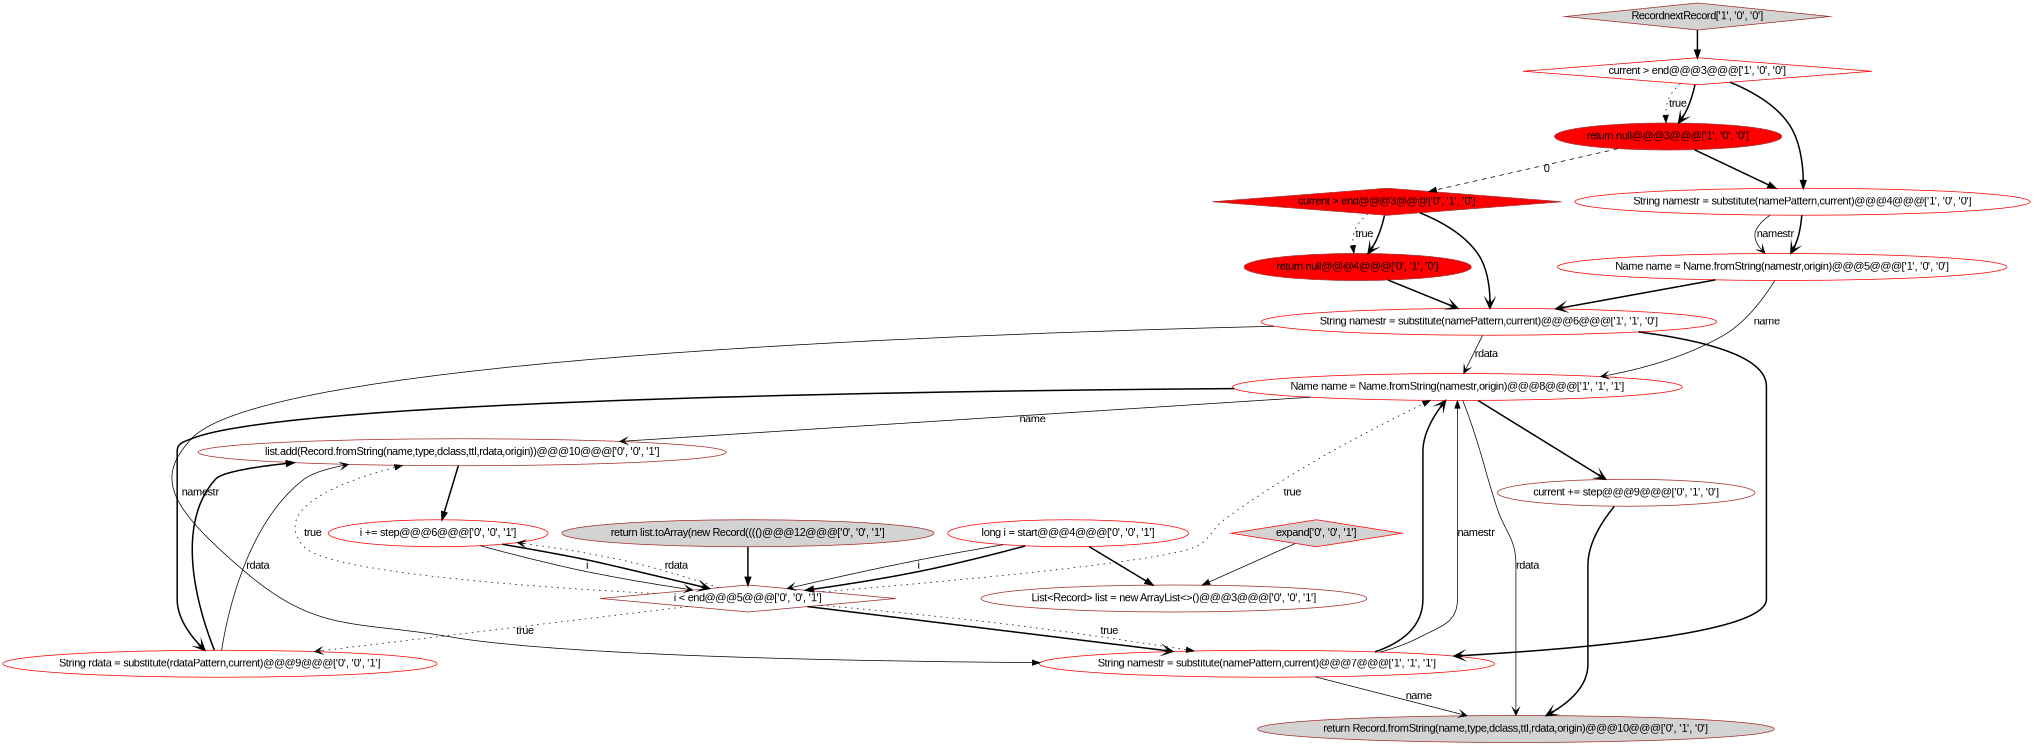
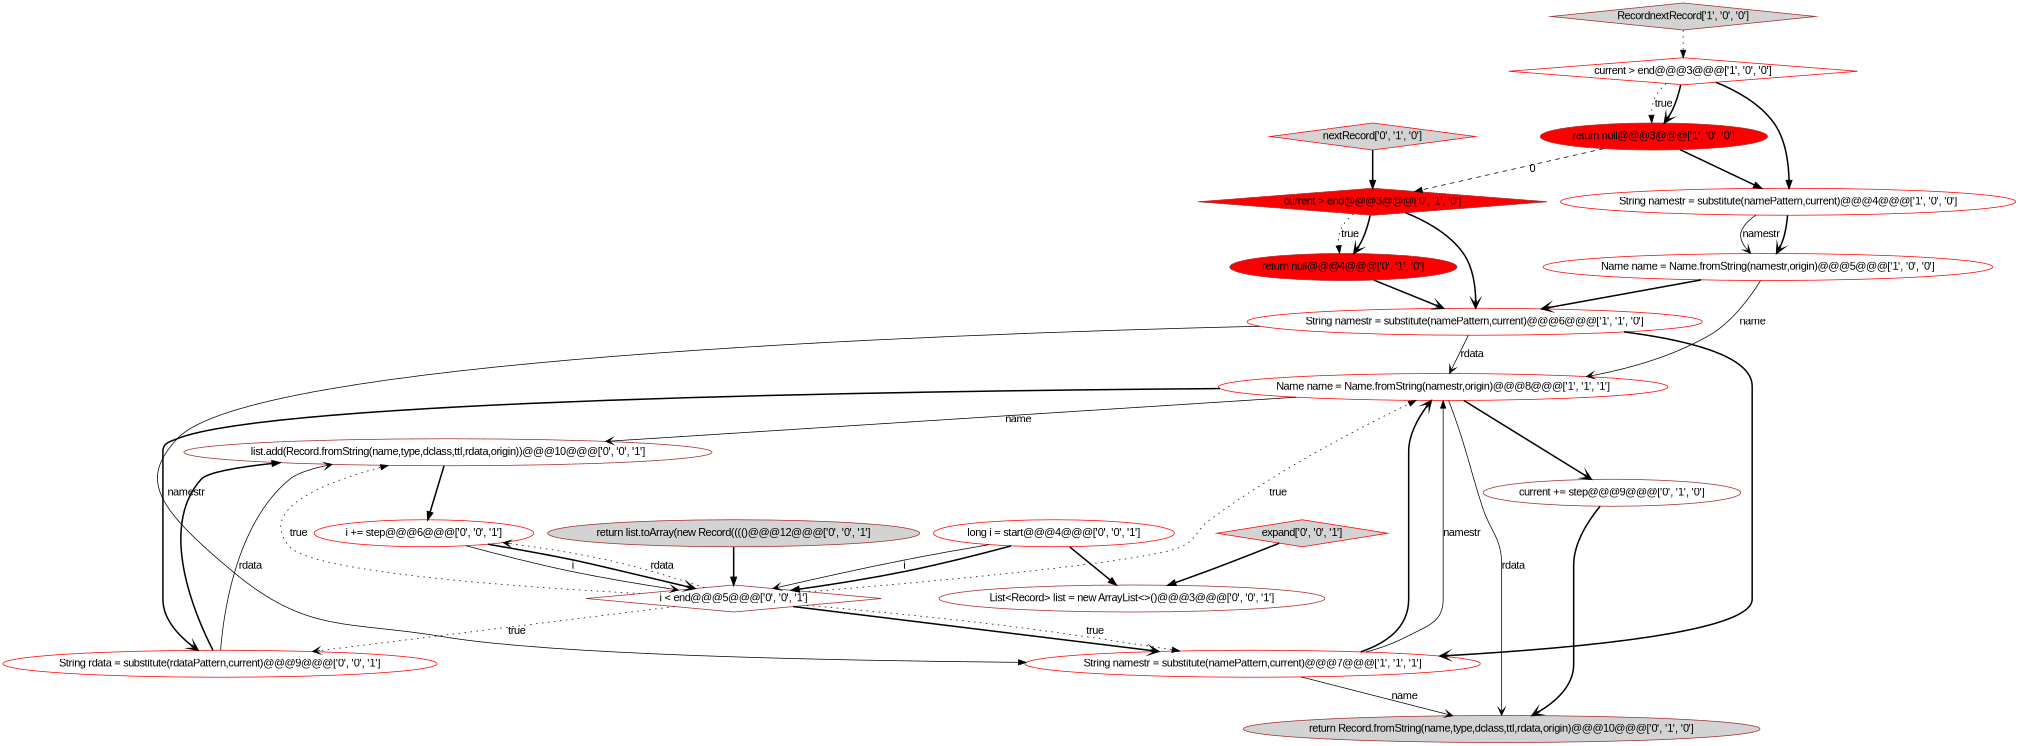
edge "RecordnextRecord['1', '0', '0']" -> "current > end@@@3@@@['1', '0', '0']": style bold -> dotted
node "nextRecord['0', '1', '0']": added
edge "expand['0', '0', '1']" -> "List<Record> list = new ArrayList<>()@@@3@@@['0', '0', '1']": style solid -> bold
